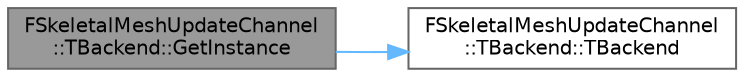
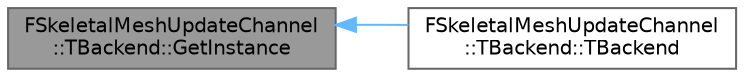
edge "FSkeletalMeshUpdateChannel ::TBackend::GetInstance" -> "FSkeletalMeshUpdateChannel ::TBackend::TBackend": reversed
